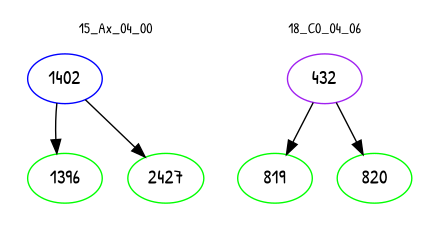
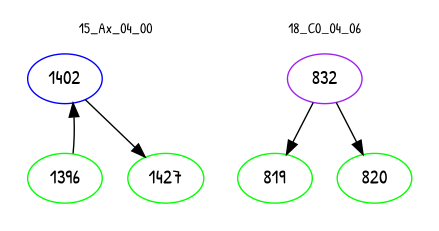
node "432": label "432" -> "832"
edge "1402" -> "1396": reversed
node "2427": label "2427" -> "1427"
